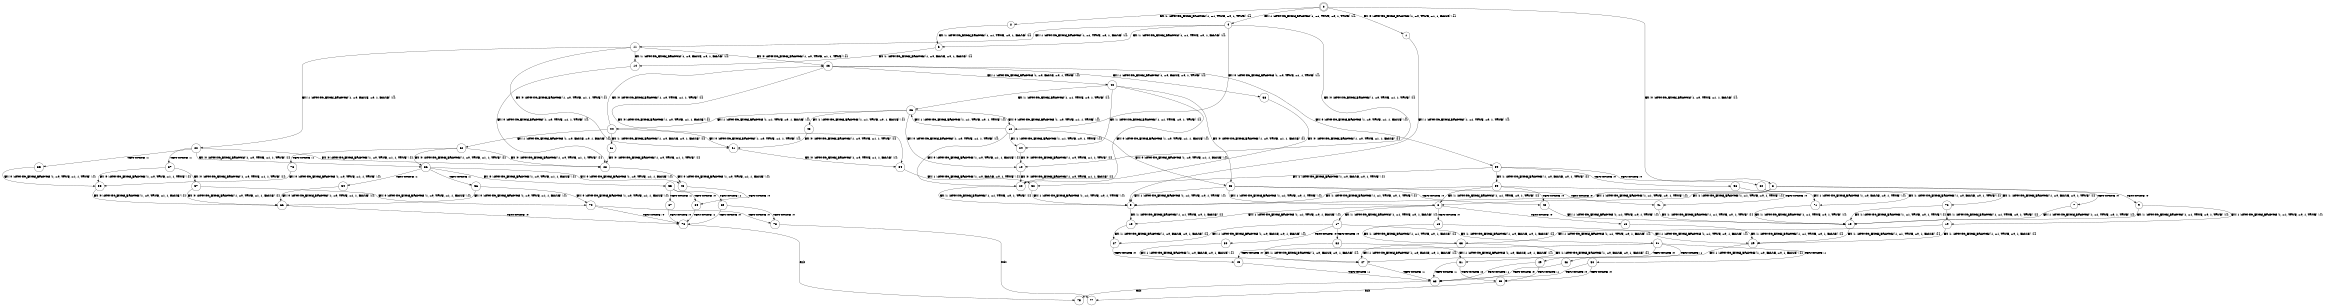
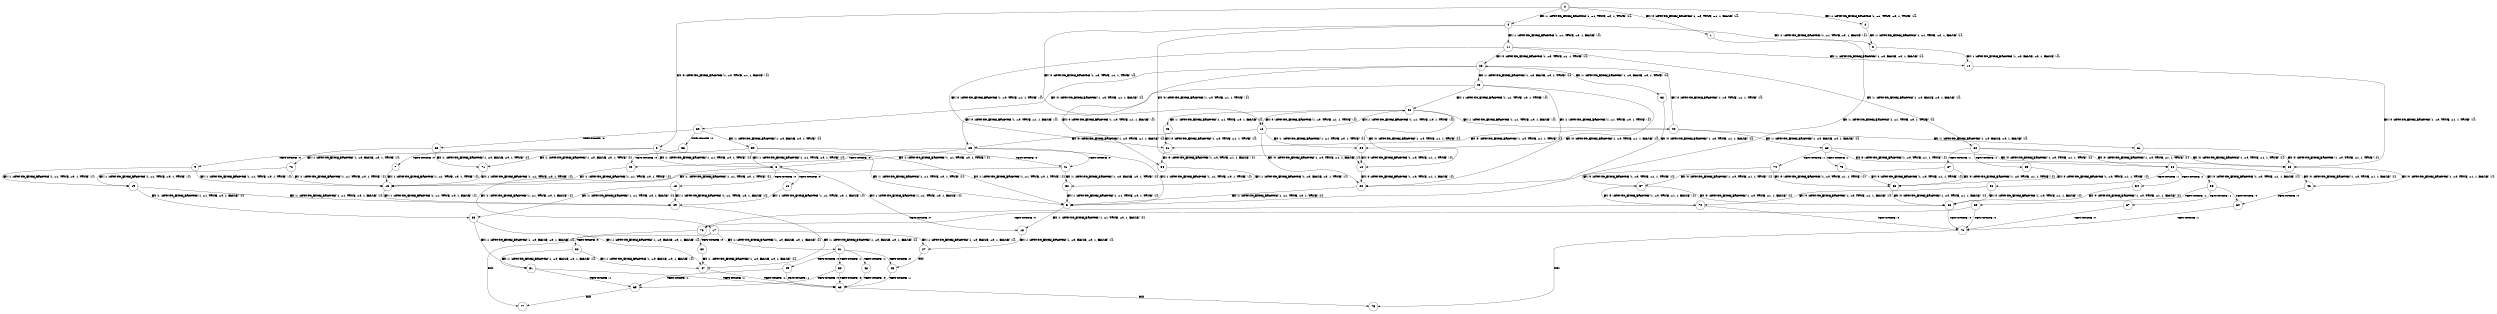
node "74": added
edge "39" -> "52": now "41" -> "52"
edge "27" -> "45": label "TERMINATE !0" -> "exit"
edge "51" -> "65": label "TERMINATE !2" -> "TERMINATE !1"
